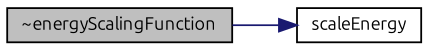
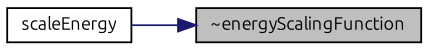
edge "~energyScalingFunction" -> "scaleEnergy": reversed
